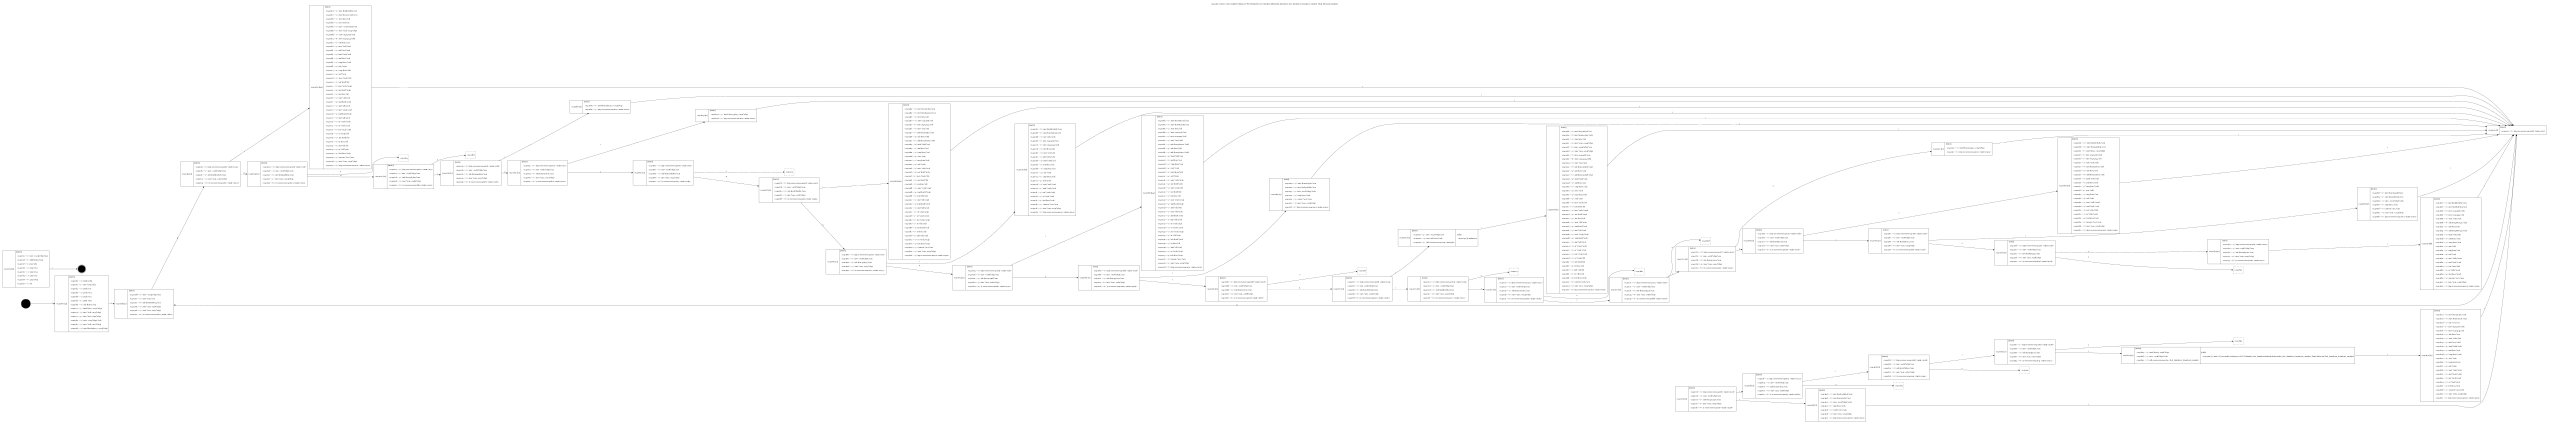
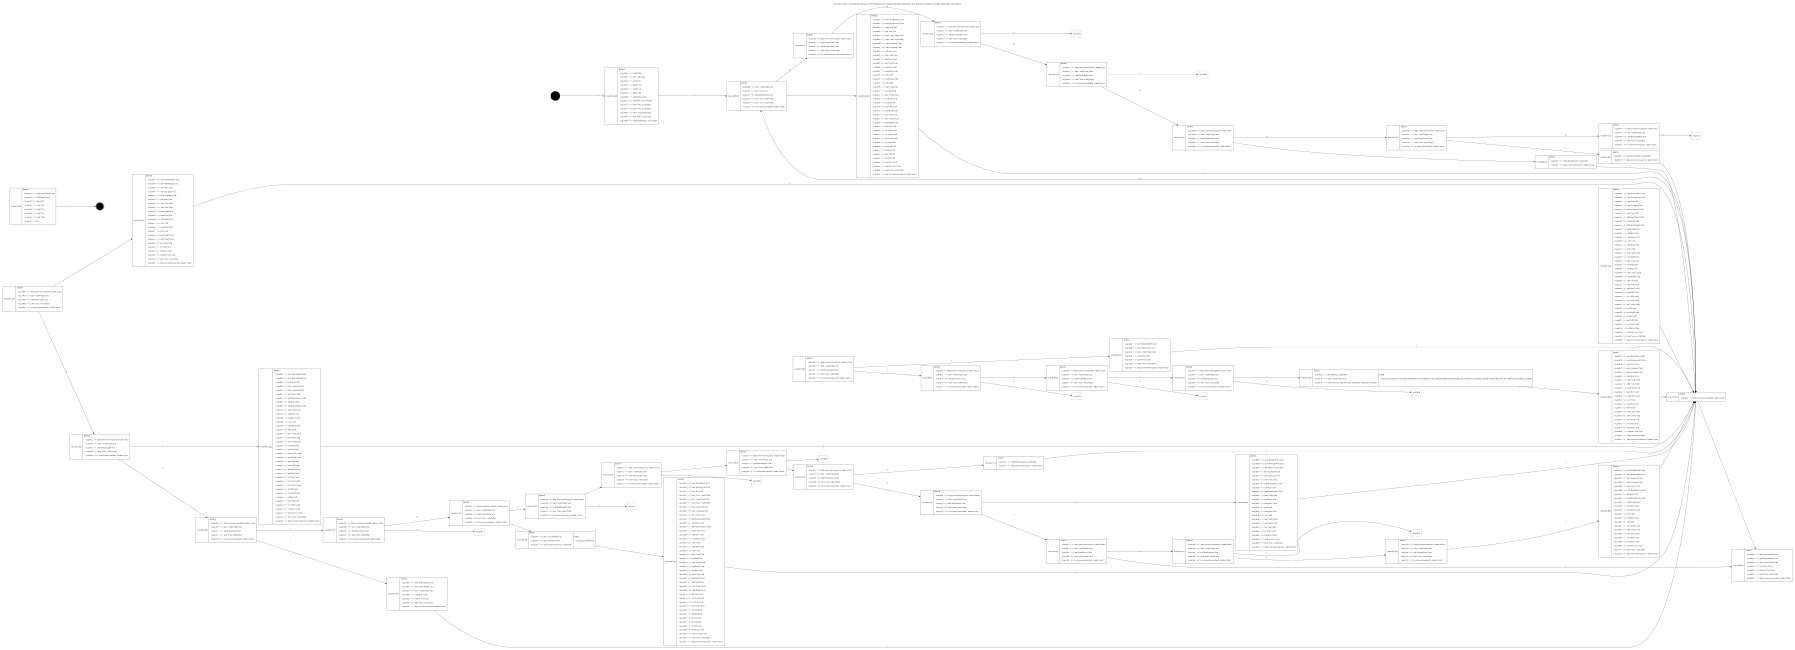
edge "0x4015f4 [22]" -> "0x401dc9 [140]": now "0x4015dd [23]" -> "0x401dc9 [140]"
edge "0x40189f [27]" -> "0x401eca [5]": reversed
node "0x401678 [22]": removed
